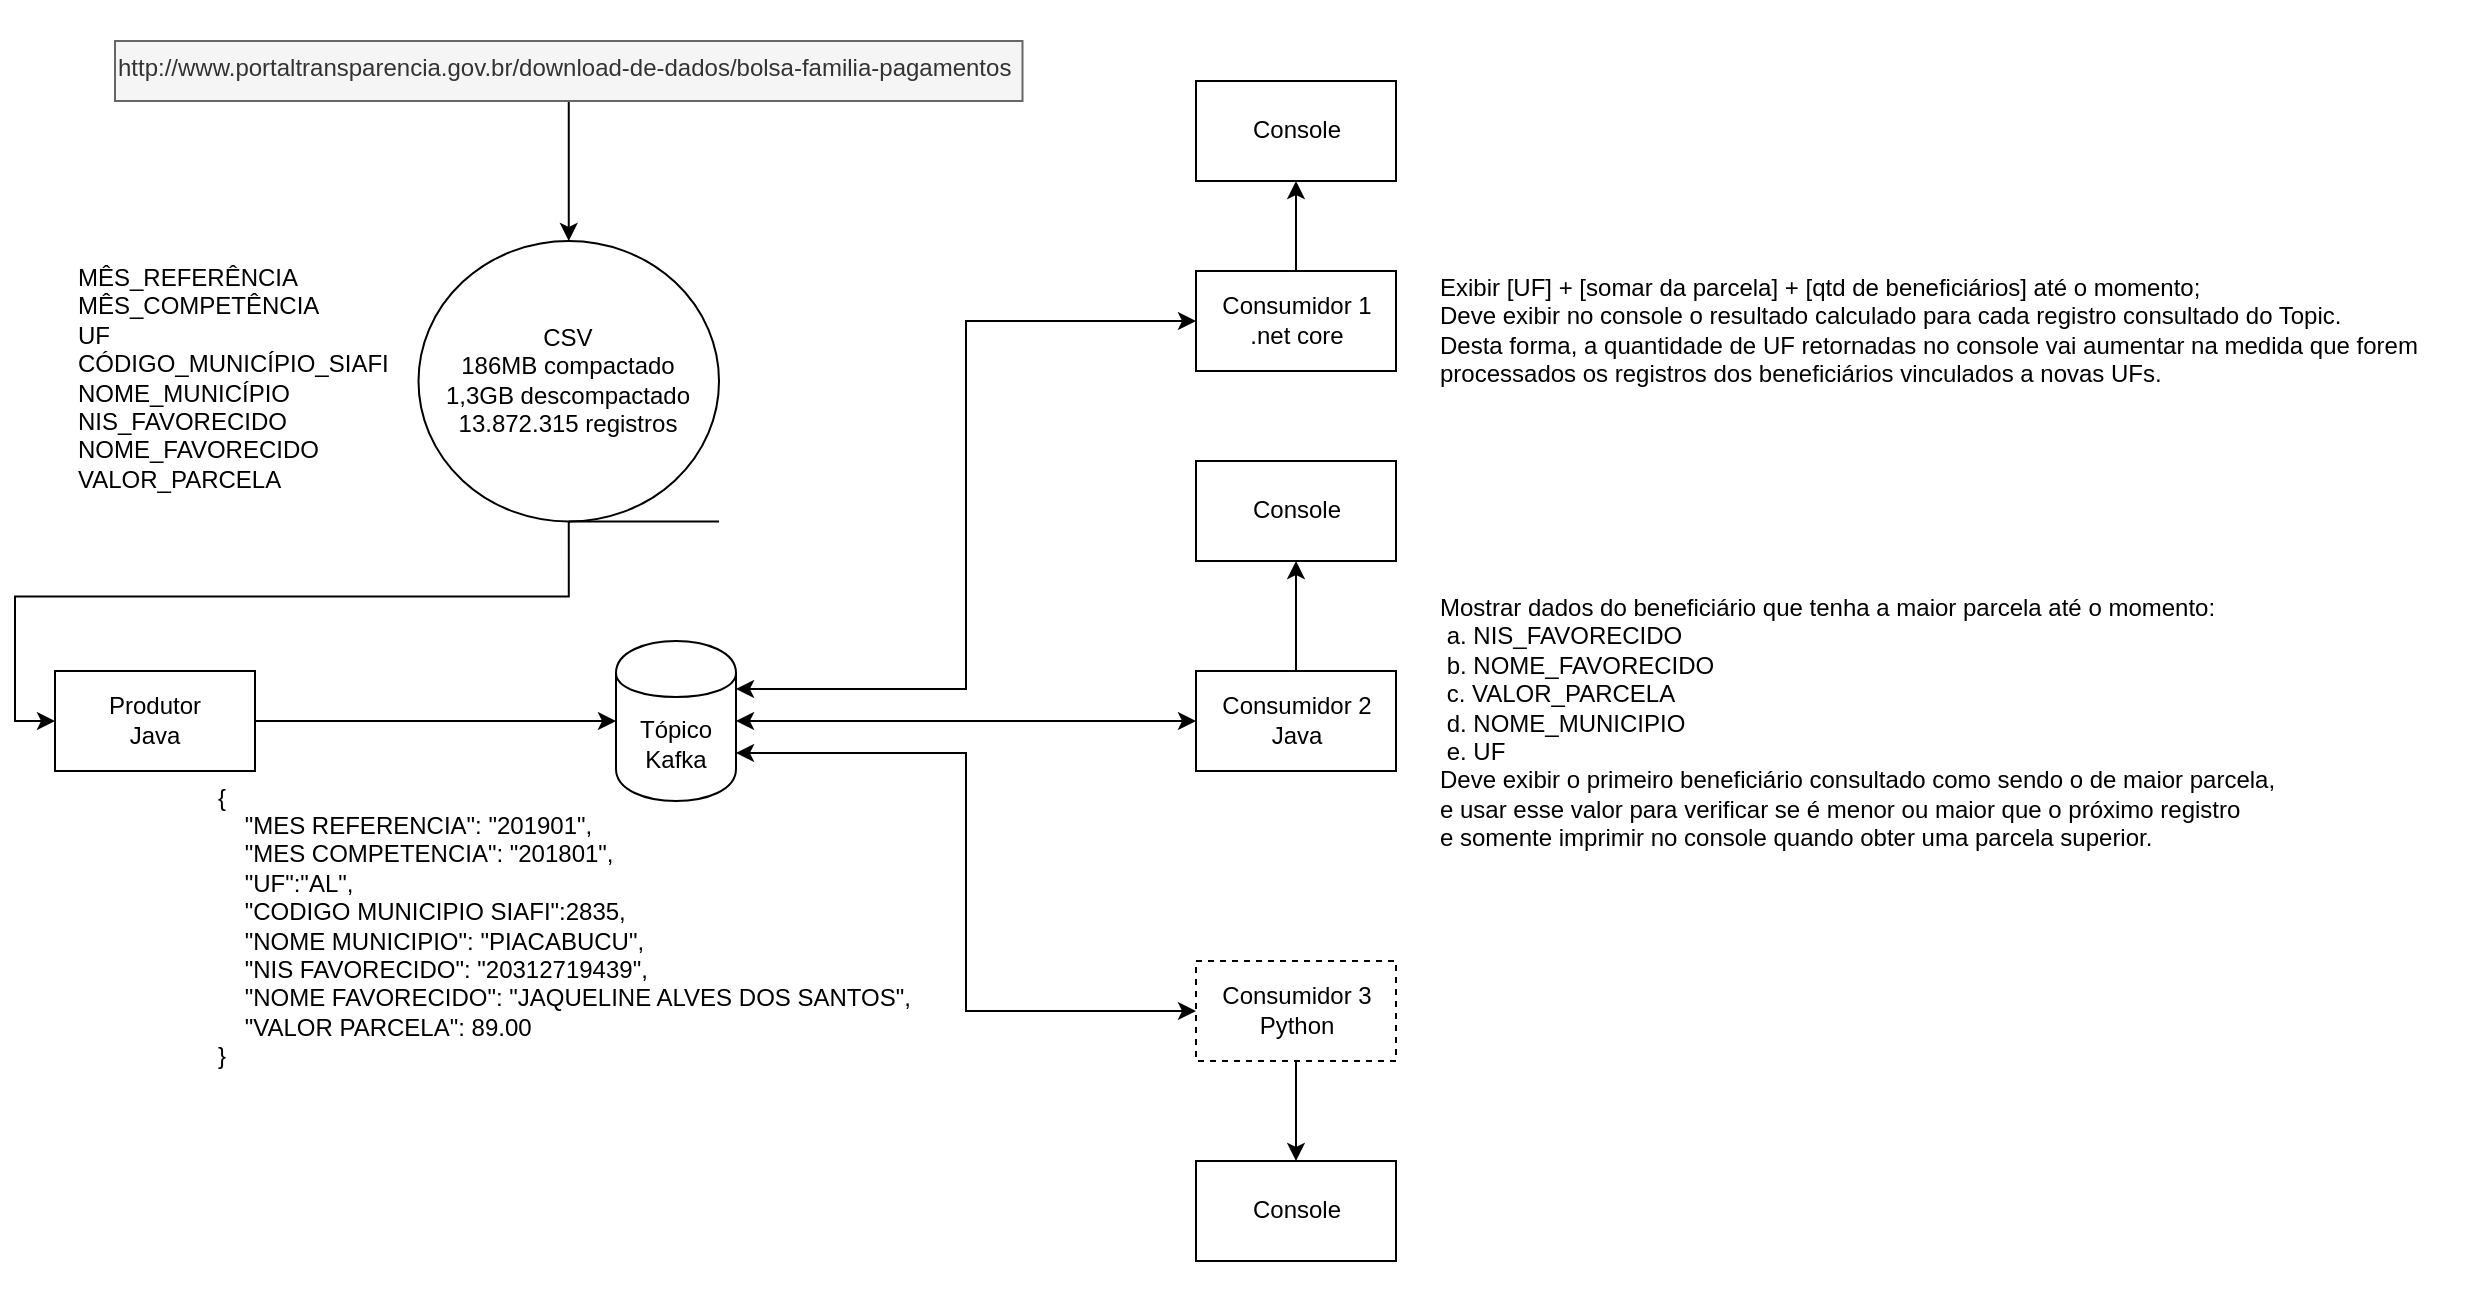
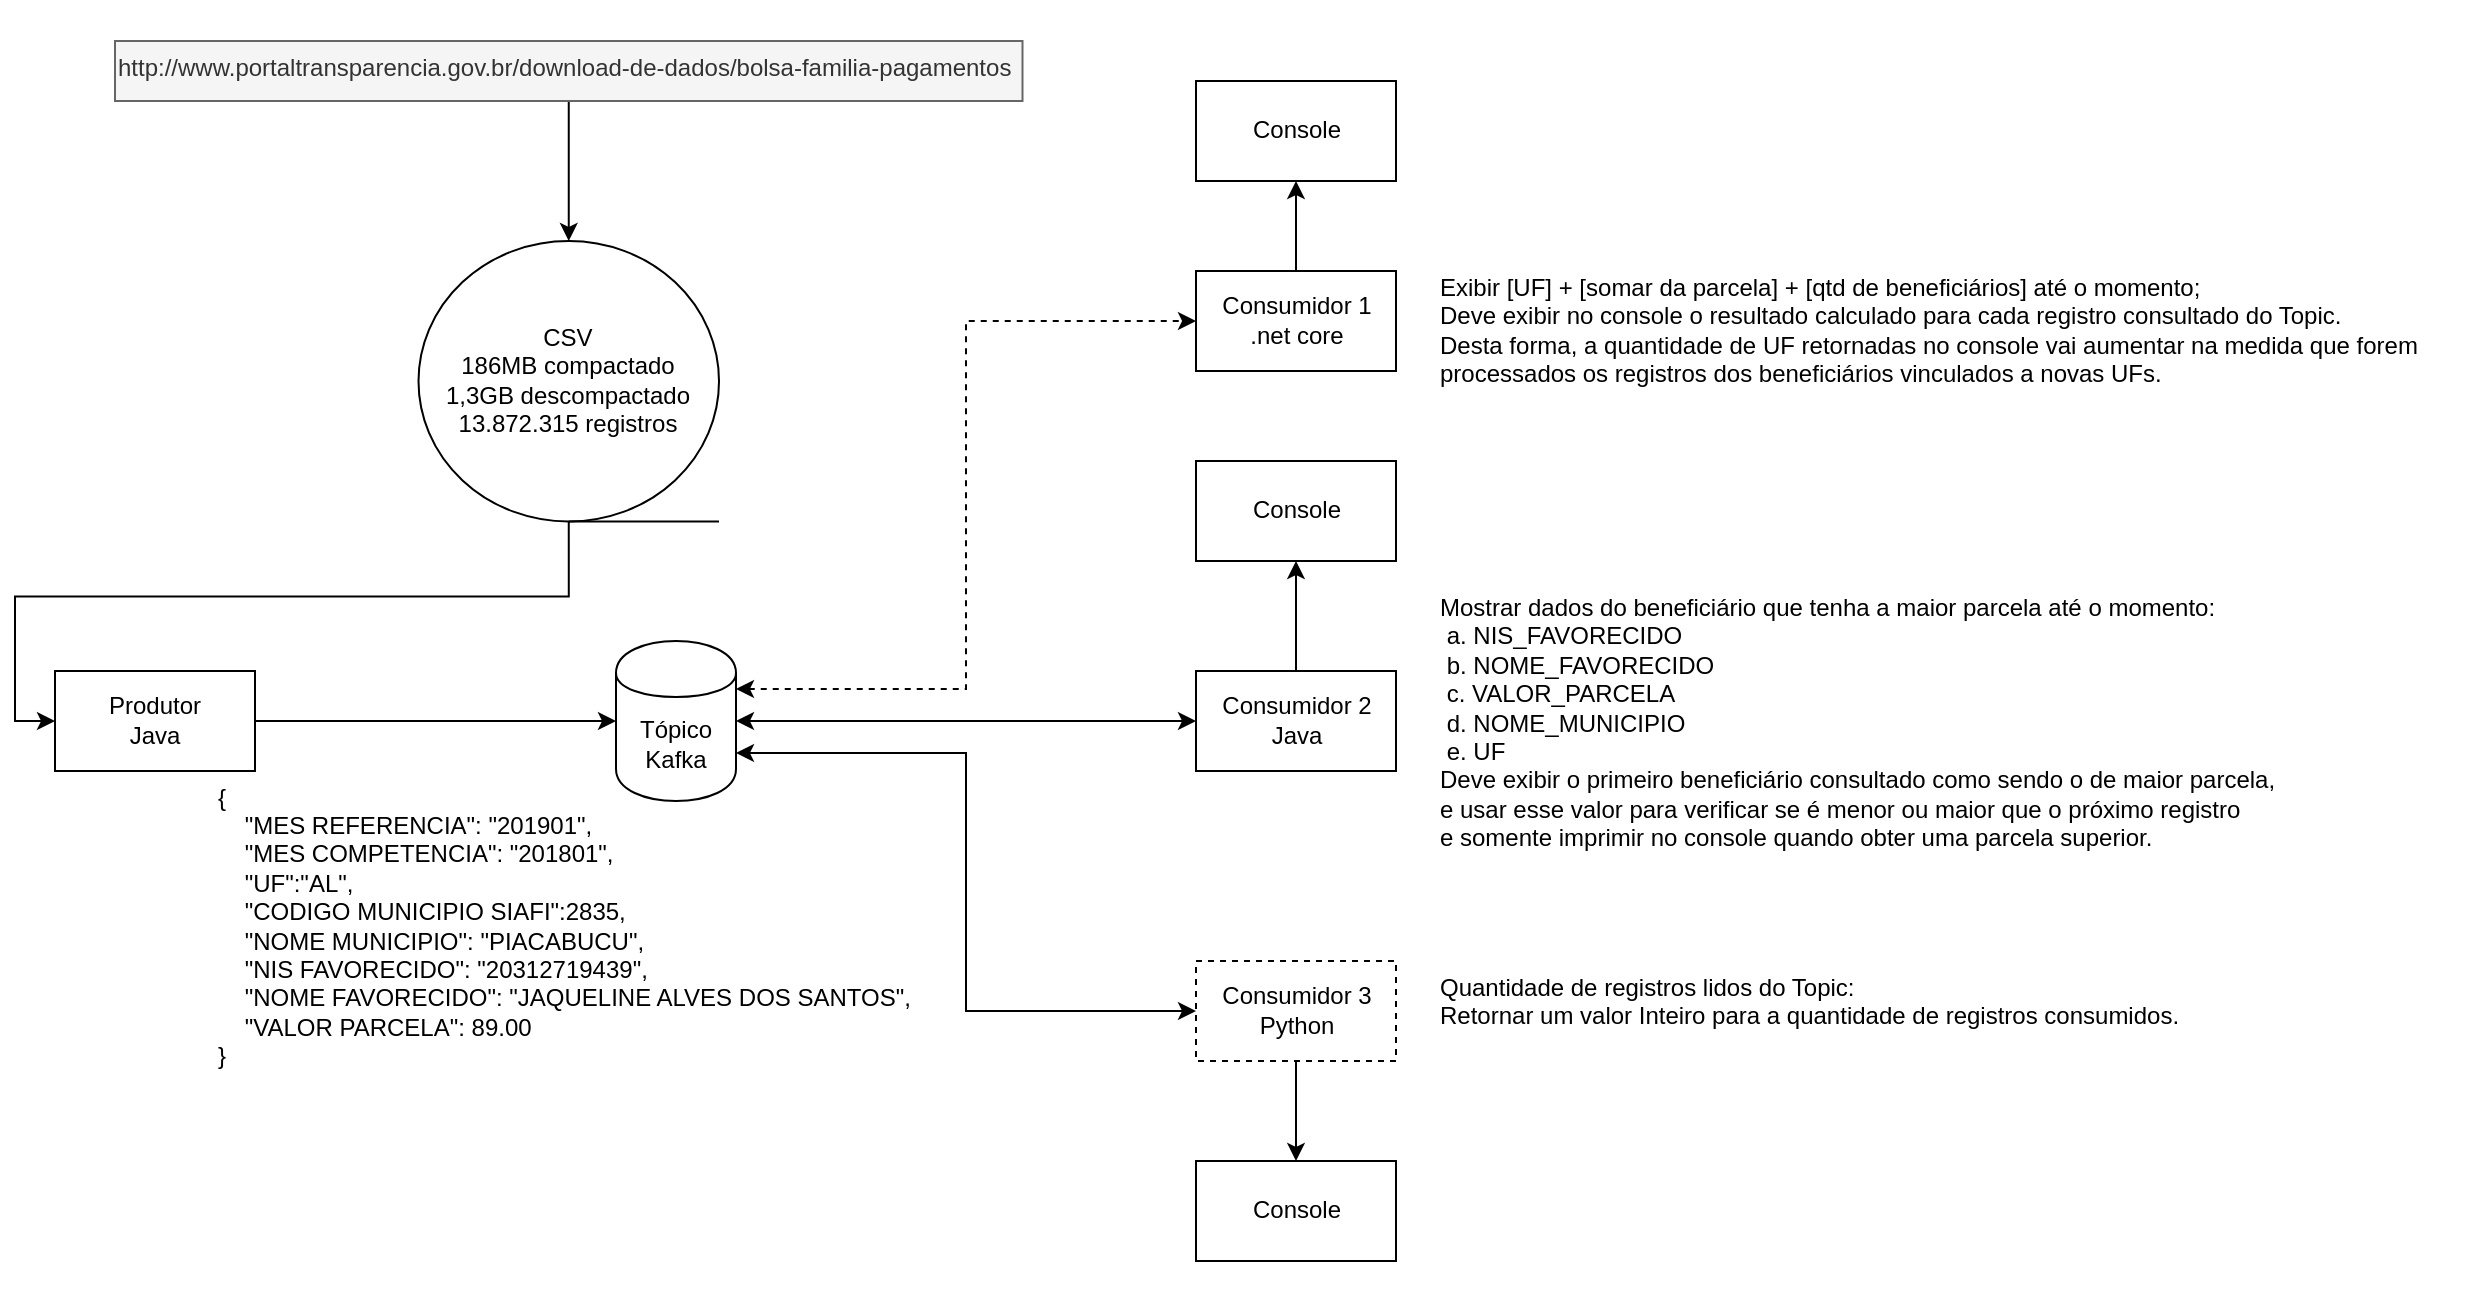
node "MÊS_REFERÊNCIA MÊS_COMPETÊNCIA UF CÓDIGO_MUNICÍPIO_SIAFI NOME_MUNICÍPIO NIS_FAVORECIDO NOME_FAVORECIDO VALOR_PARCELA": removed
edge "Consumidor 1 .net core" -- "Tópico Kafka": style solid -> dashed
node "Quantidade de registros lidos do Topic: Retornar um valor Inteiro para a quantidade de registros consumidos.": added
